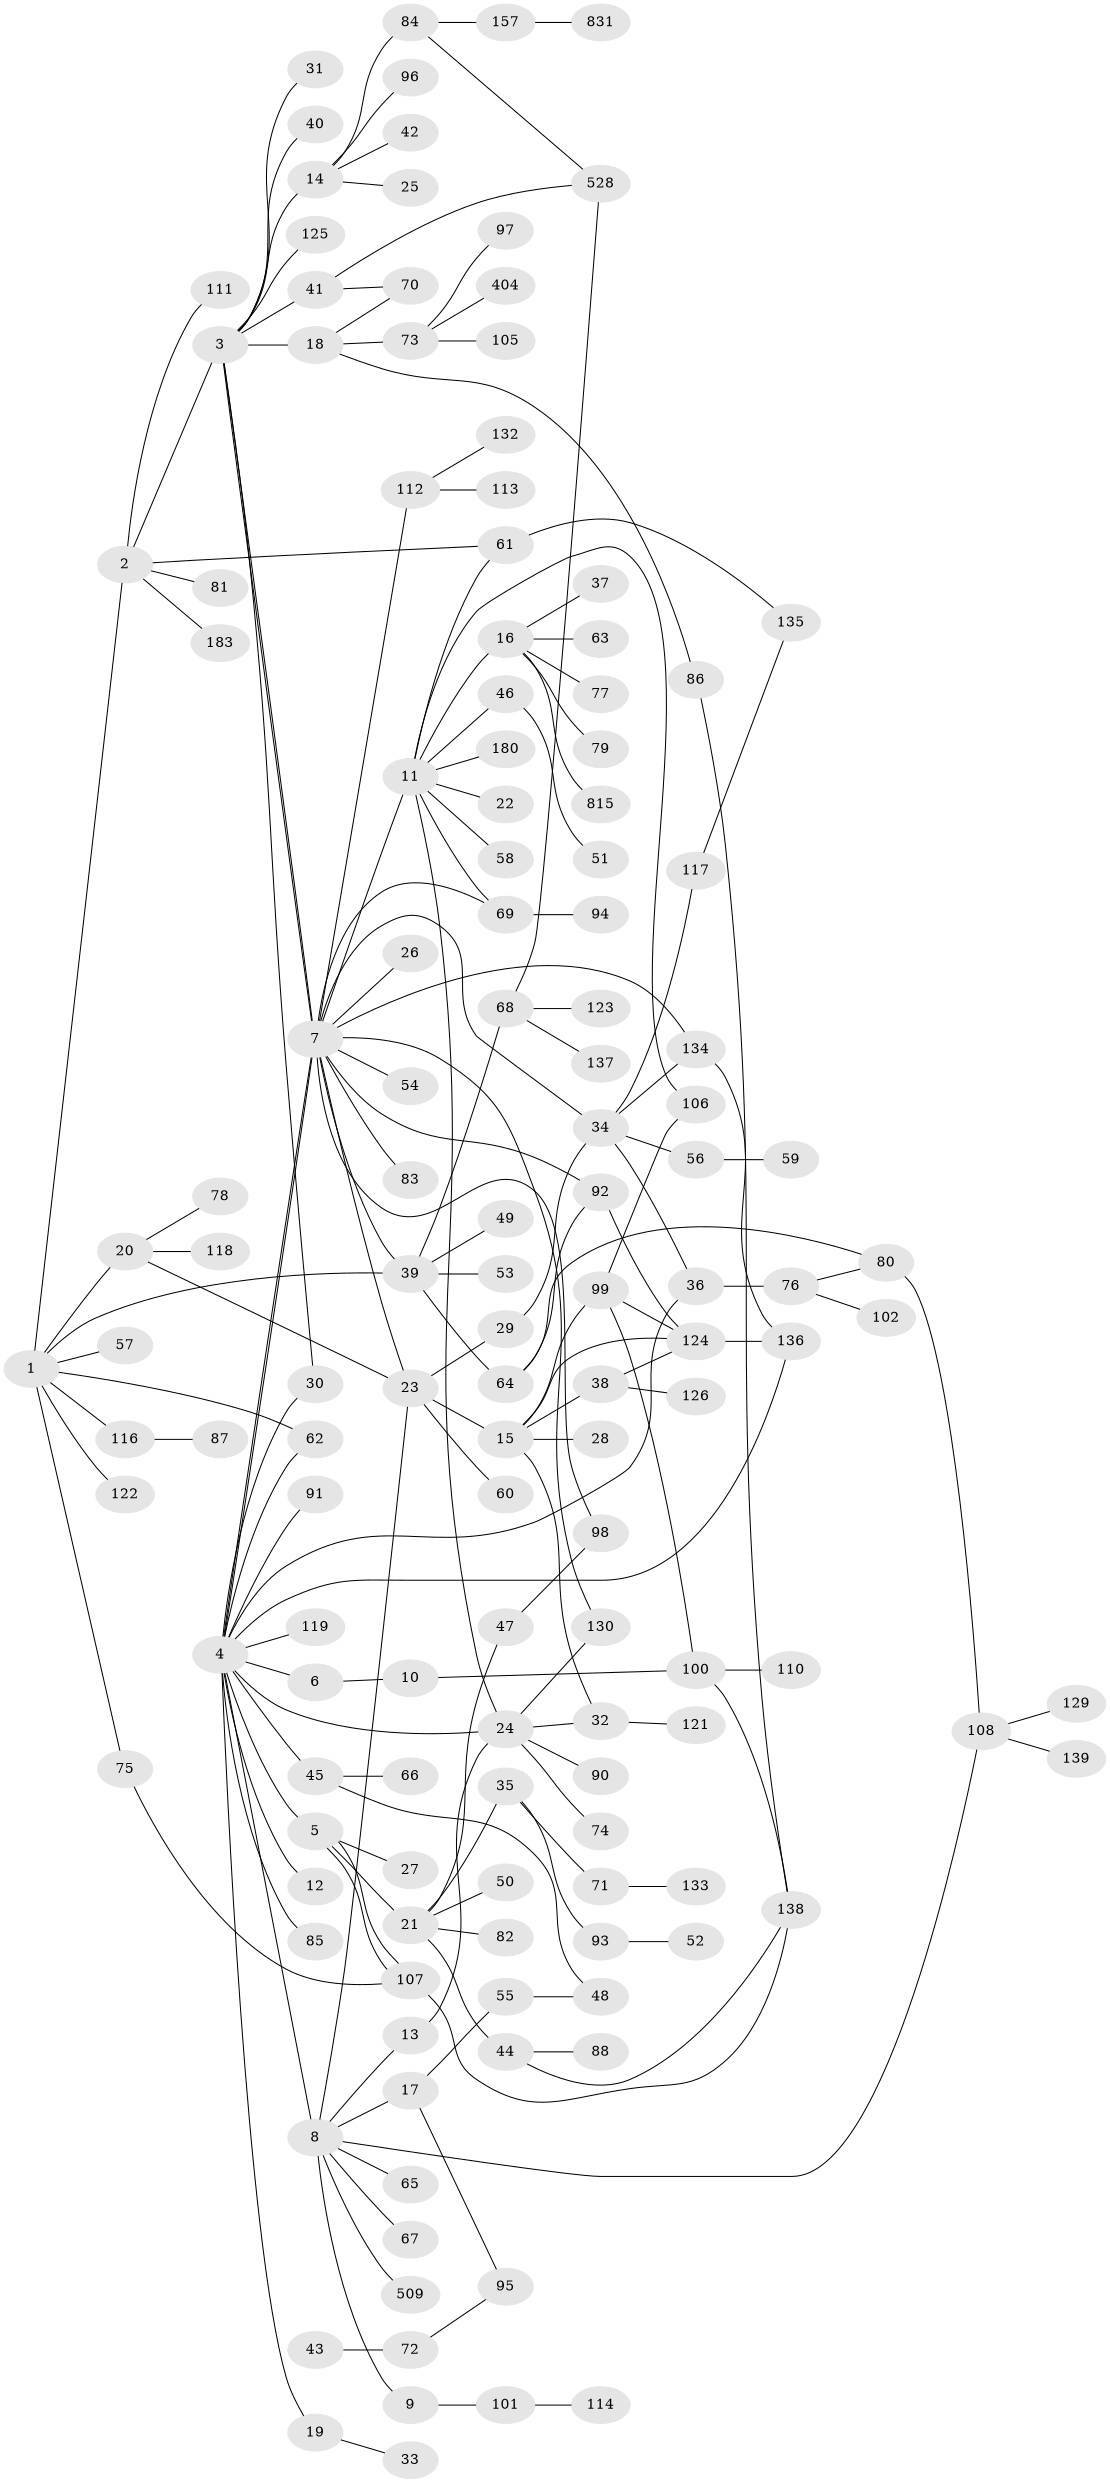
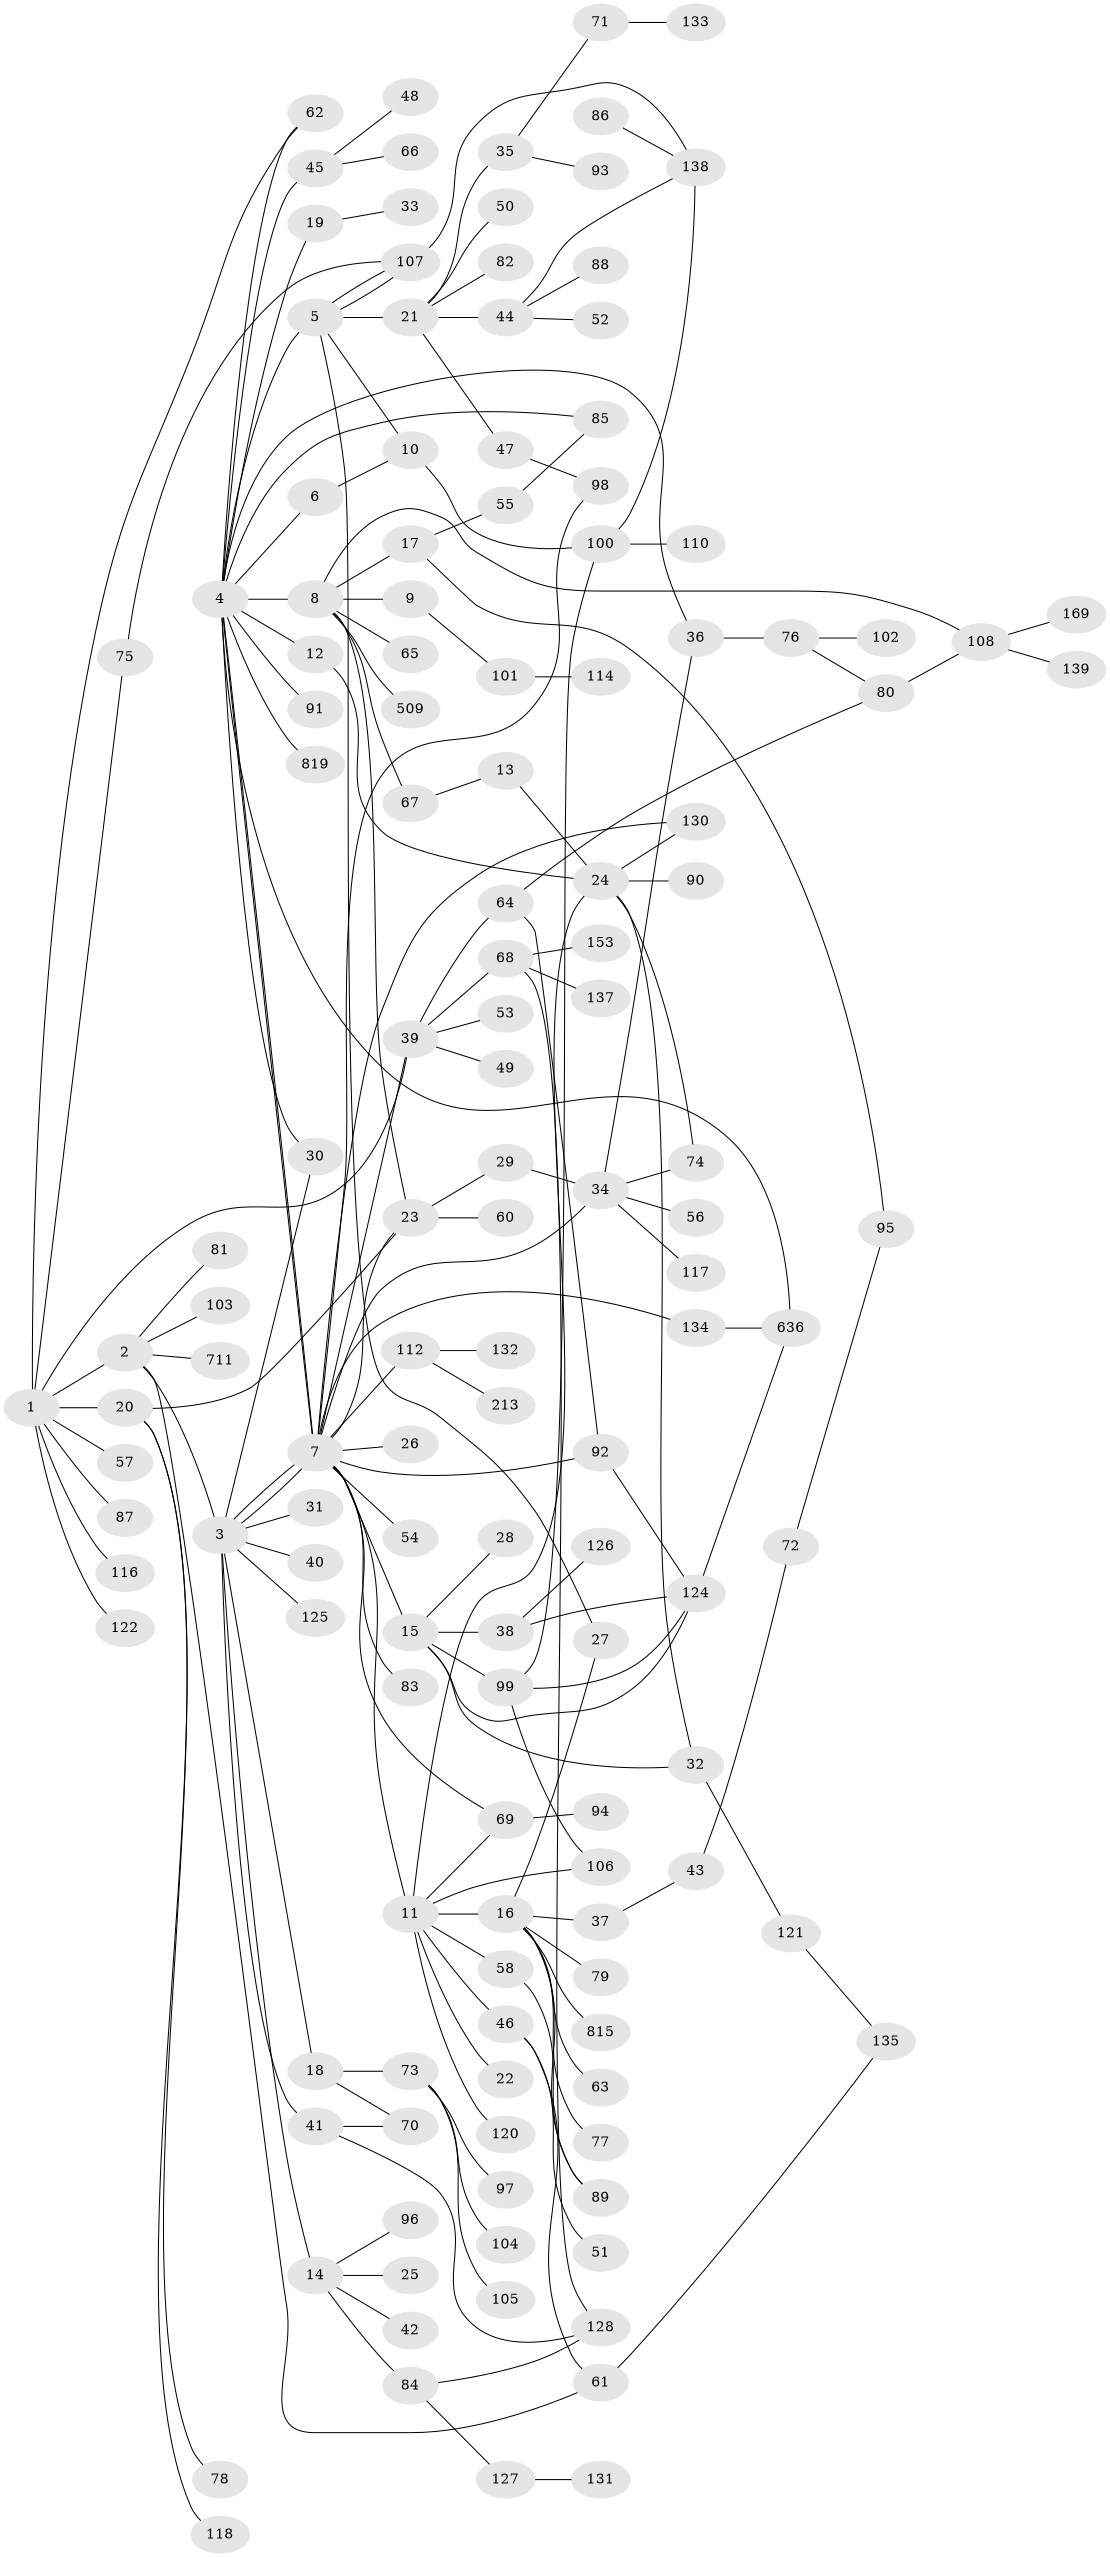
node "157": label "157" -> "127"
node "831": label "831" -> "131"
node "528": label "528" -> "128"
node "404": label "404" -> "104"
node "111": label "111" -> "711"
edge "5" -- "10": added
edge "18" -- "86": removed
node "113": label "113" -> "213"
node "183": label "183" -> "103"
edge "61" -- "11": now "61" -- "46"
edge "135" -- "117": now "135" -- "121"
node "180": label "180" -> "120"
node "123": label "123" -> "153"
edge "134" -- "34": now "74" -- "34"
node "59": removed
node "136": label "136" -> "636"
edge "23" -- "15": now "7" -- "15"
edge "116" -- "87": now "1" -- "87"
node "119": label "119" -> "819"
node "129": label "129" -> "169"
edge "4" -- "24": now "12" -- "24"
edge "27" -- "16": added
edge "43" -- "37": added
edge "93" -- "52": now "44" -- "52"
edge "55" -- "48": now "55" -- "85"
edge "13" -- "8": now "13" -- "67"
node "89": added
